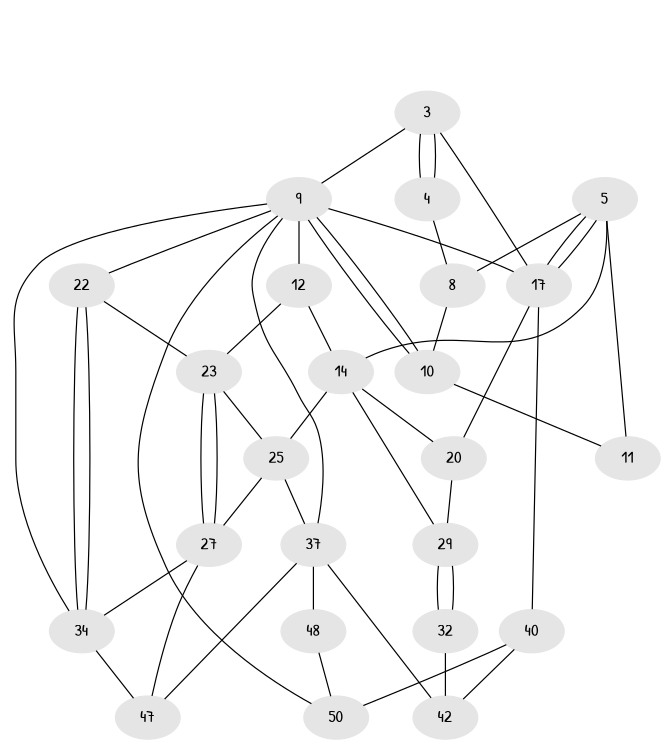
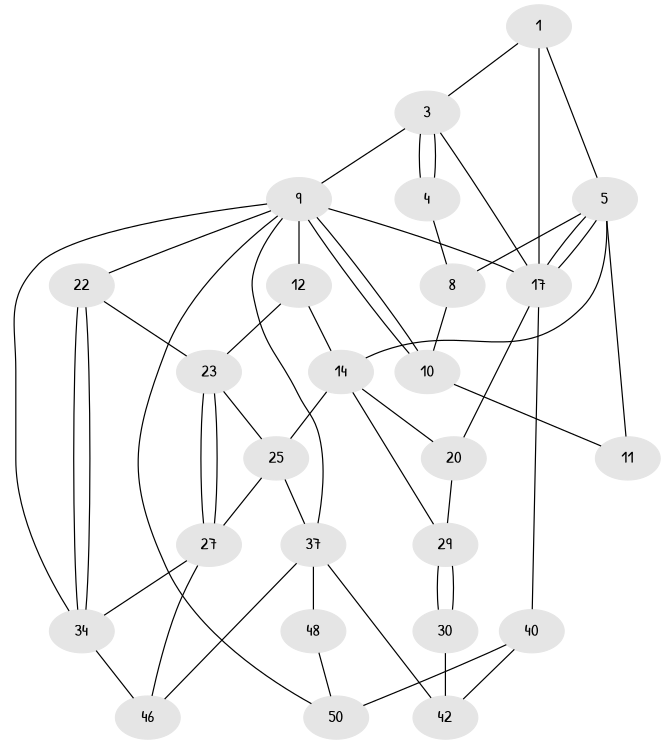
node "1": added
node "32": label "32" -> "30"
node "47": label "47" -> "46"
